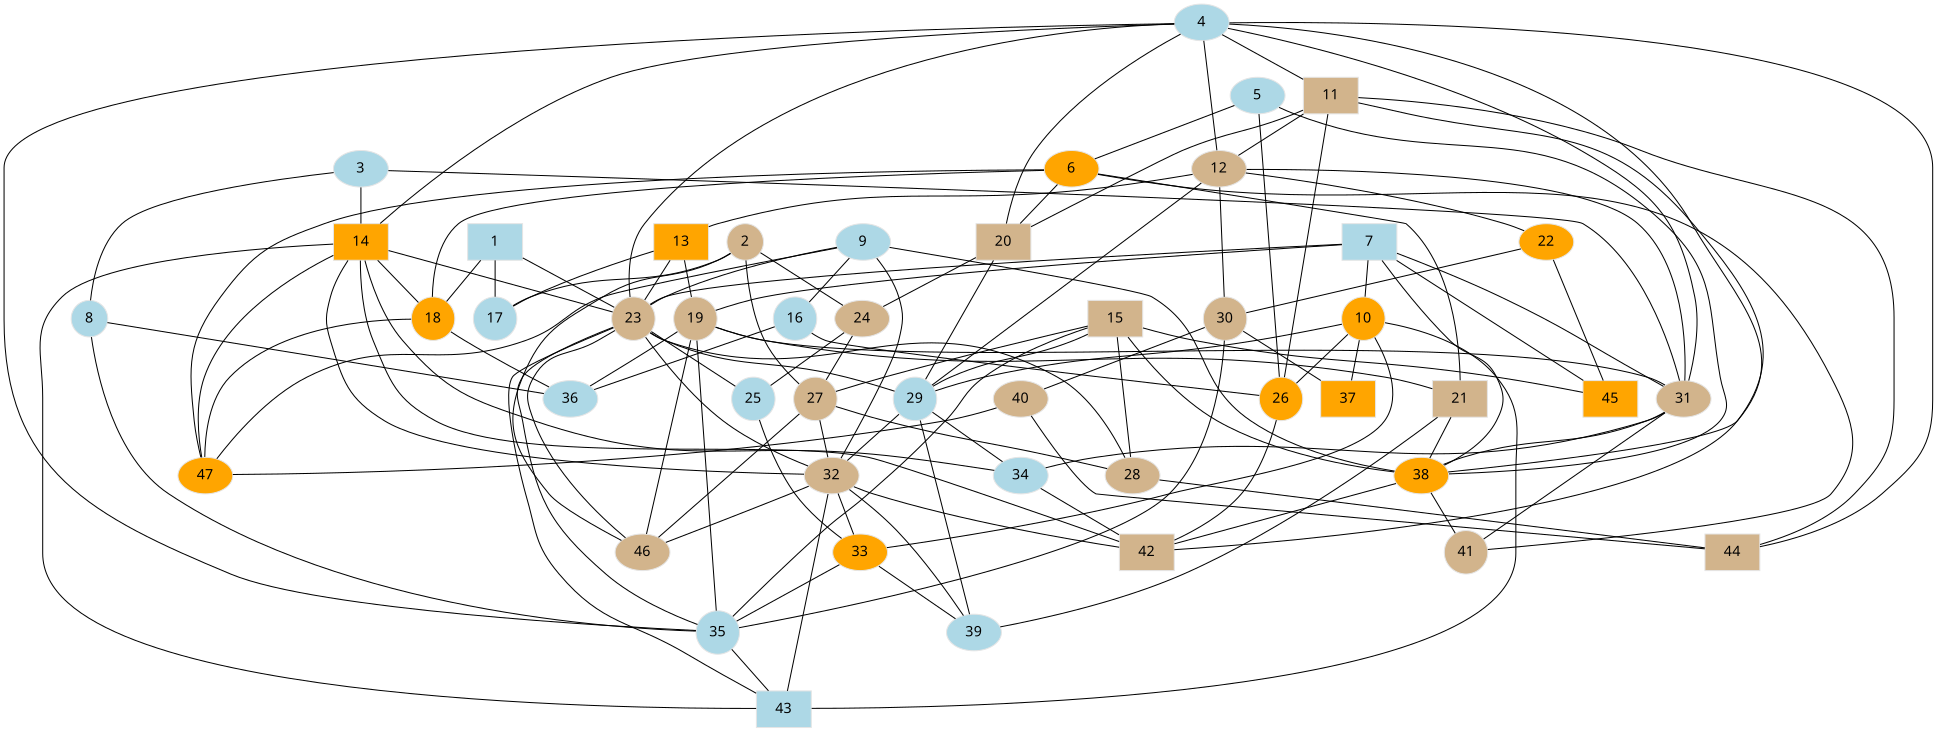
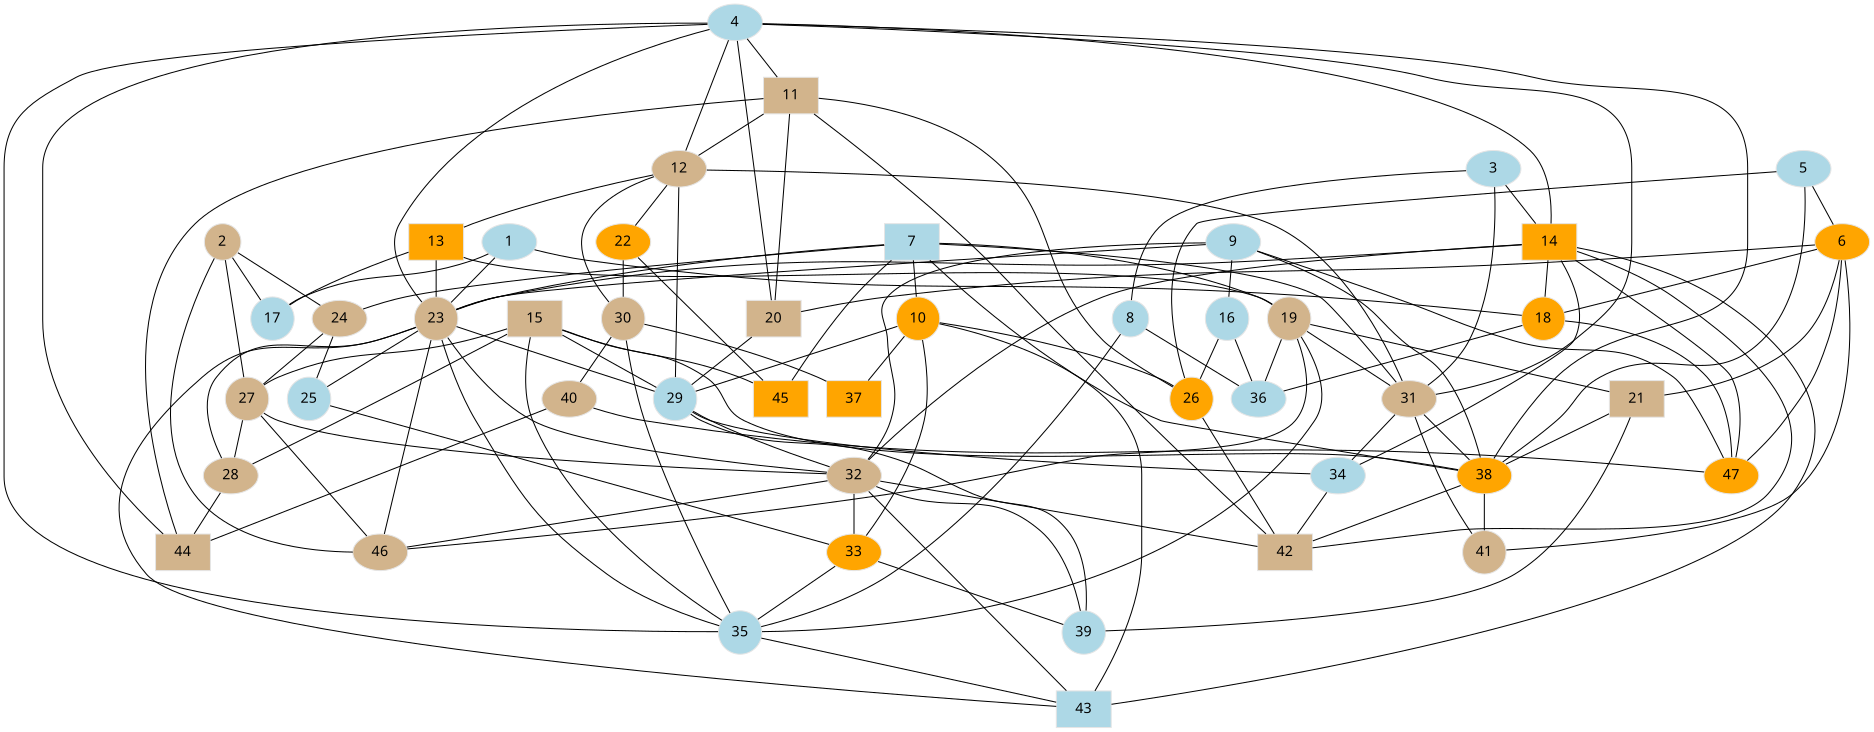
node "1": shape box -> ellipse
edge "20" -- "24": now "7" -- "24"
node "39": shape ellipse -> circle
